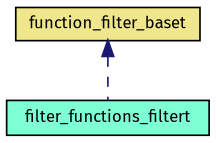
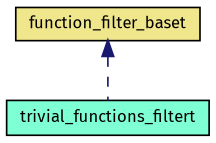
node "filter_functions_filtert": label "filter_functions_filtert" -> "trivial_functions_filtert"
